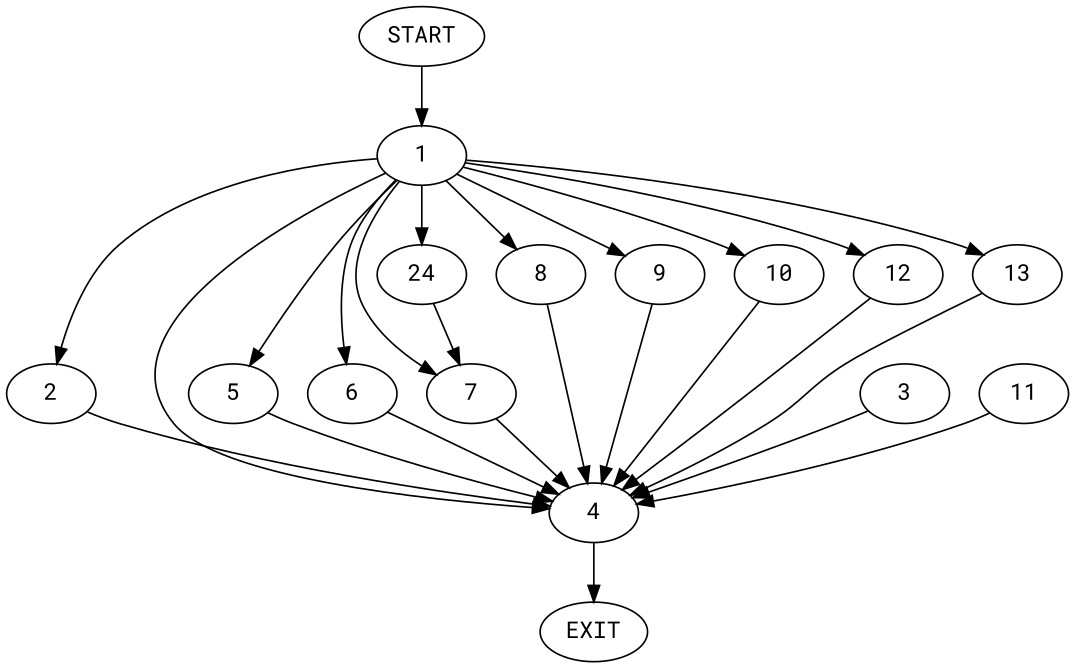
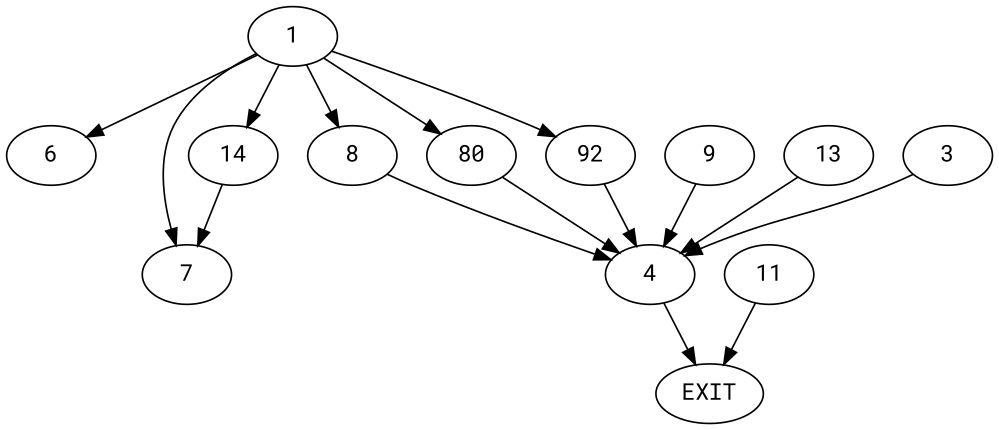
node "START": removed
edge "1" -> "13": removed
edge "1" -> "9": removed
node "24": label "24" -> "14"
node "10": label "10" -> "80"
node "12": label "12" -> "92"
node "2": removed
node "5": removed
edge "1" -> "4": removed
edge "7" -> "4": removed
edge "6" -> "4": removed
edge "11" -> "4": now "11" -> "EXIT"
